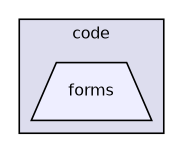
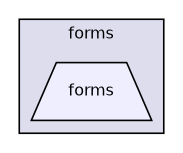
cluster "code": label "code" -> "forms"
